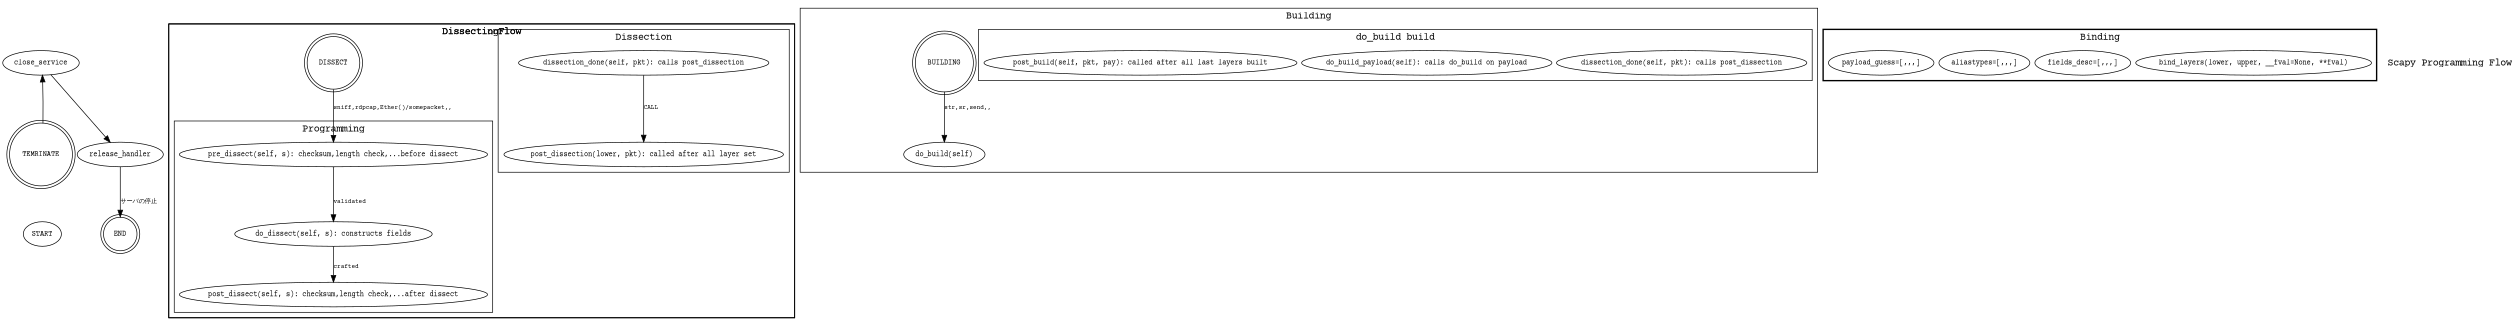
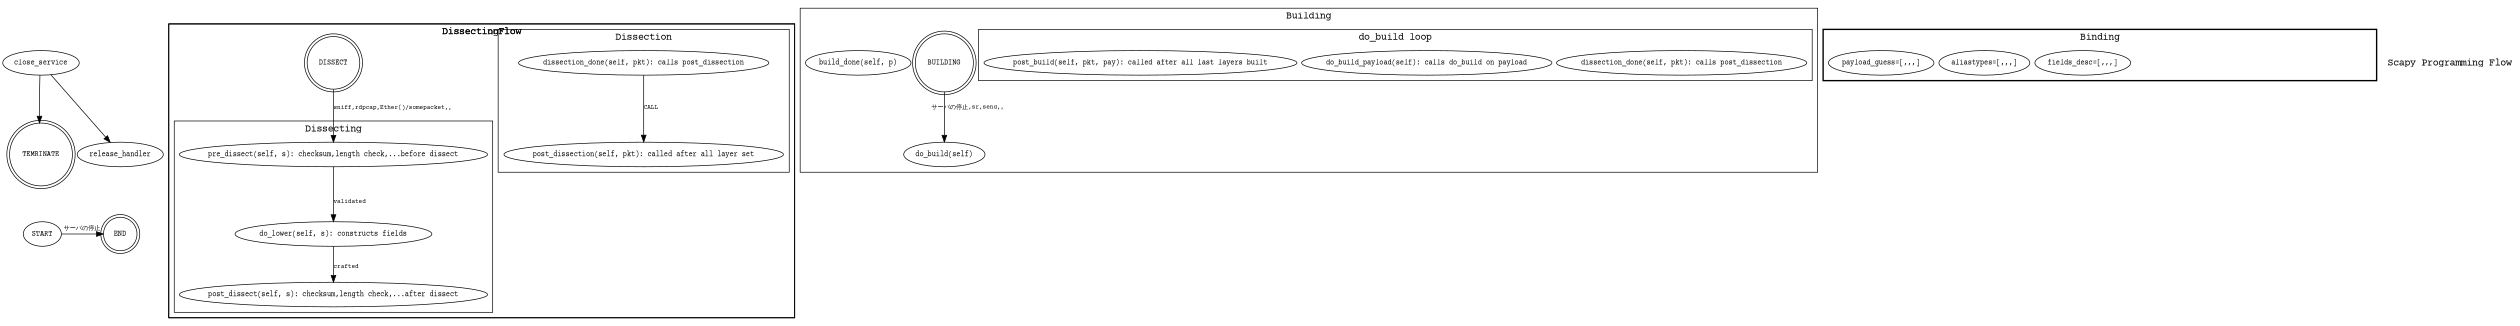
cluster "do_build build": label "do_build build" -> "do_build loop"
node "build_done(self, p)": added
node "bind_layers(lower, upper, __fval=None, **fval)": removed
edge "TEMRINATE" -> "close_service": reversed
edge "BUILDING" -> "do_build(self)": label "str,sr,send,," -> "サーバの停止,sr,send,,"
cluster "Programming": label "Programming" -> "Dissecting"
node "post_dissection(lower, pkt): called after all layer set": label "post_dissection(lower, pkt): called after all layer set" -> "post_dissection(self, pkt): called after all layer set"
edge "release_handler" -> "END": now "START" -> "END"
node "do_dissect(self, s): constructs fields": label "do_dissect(self, s): constructs fields" -> "do_lower(self, s): constructs fields"
